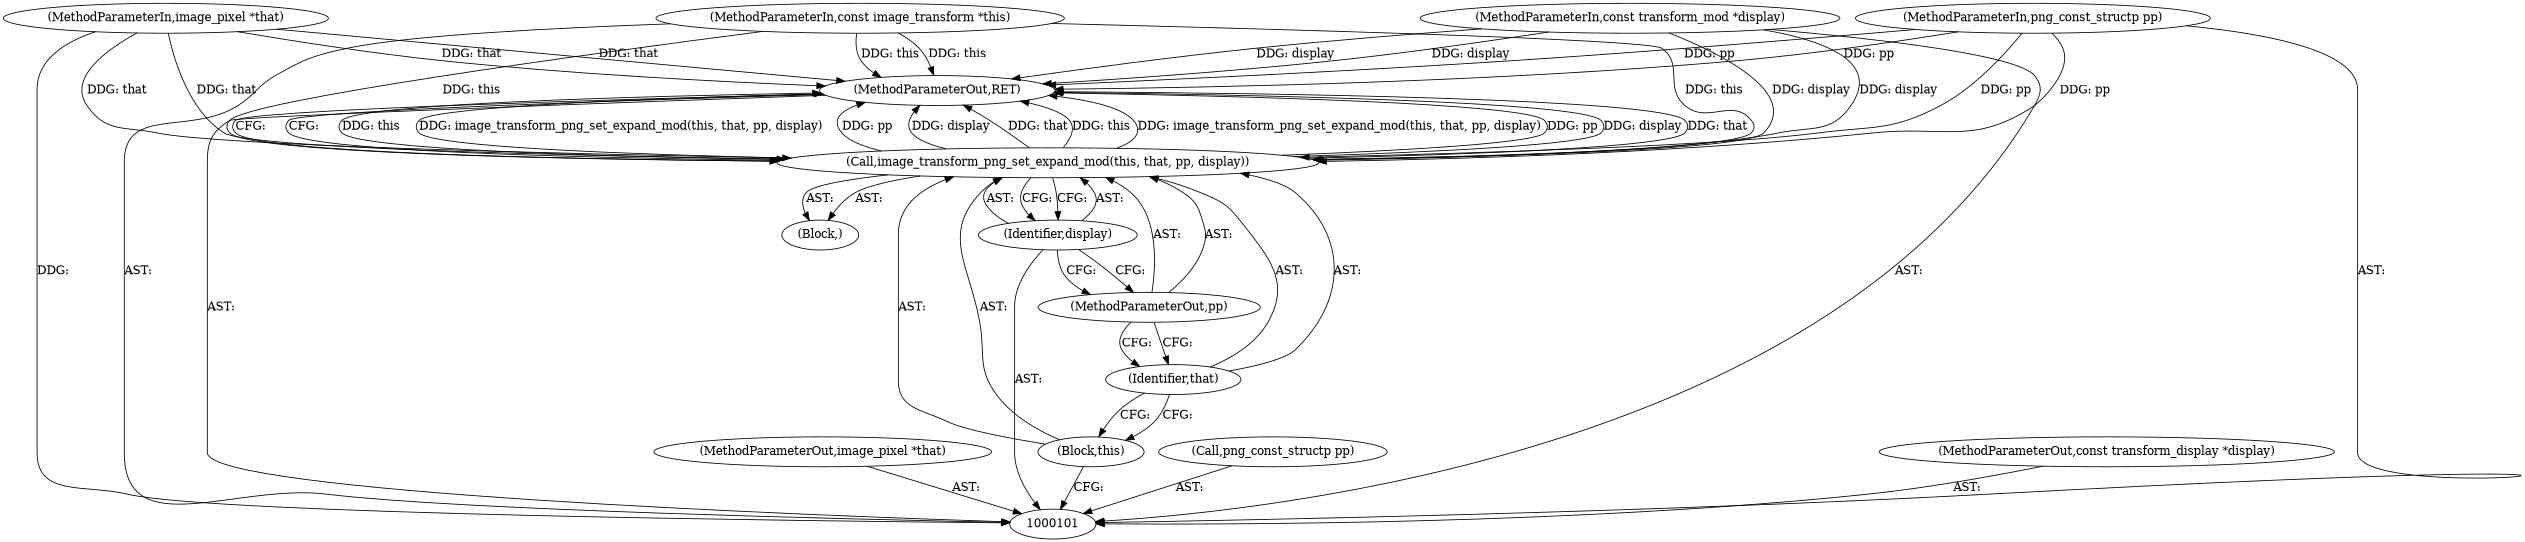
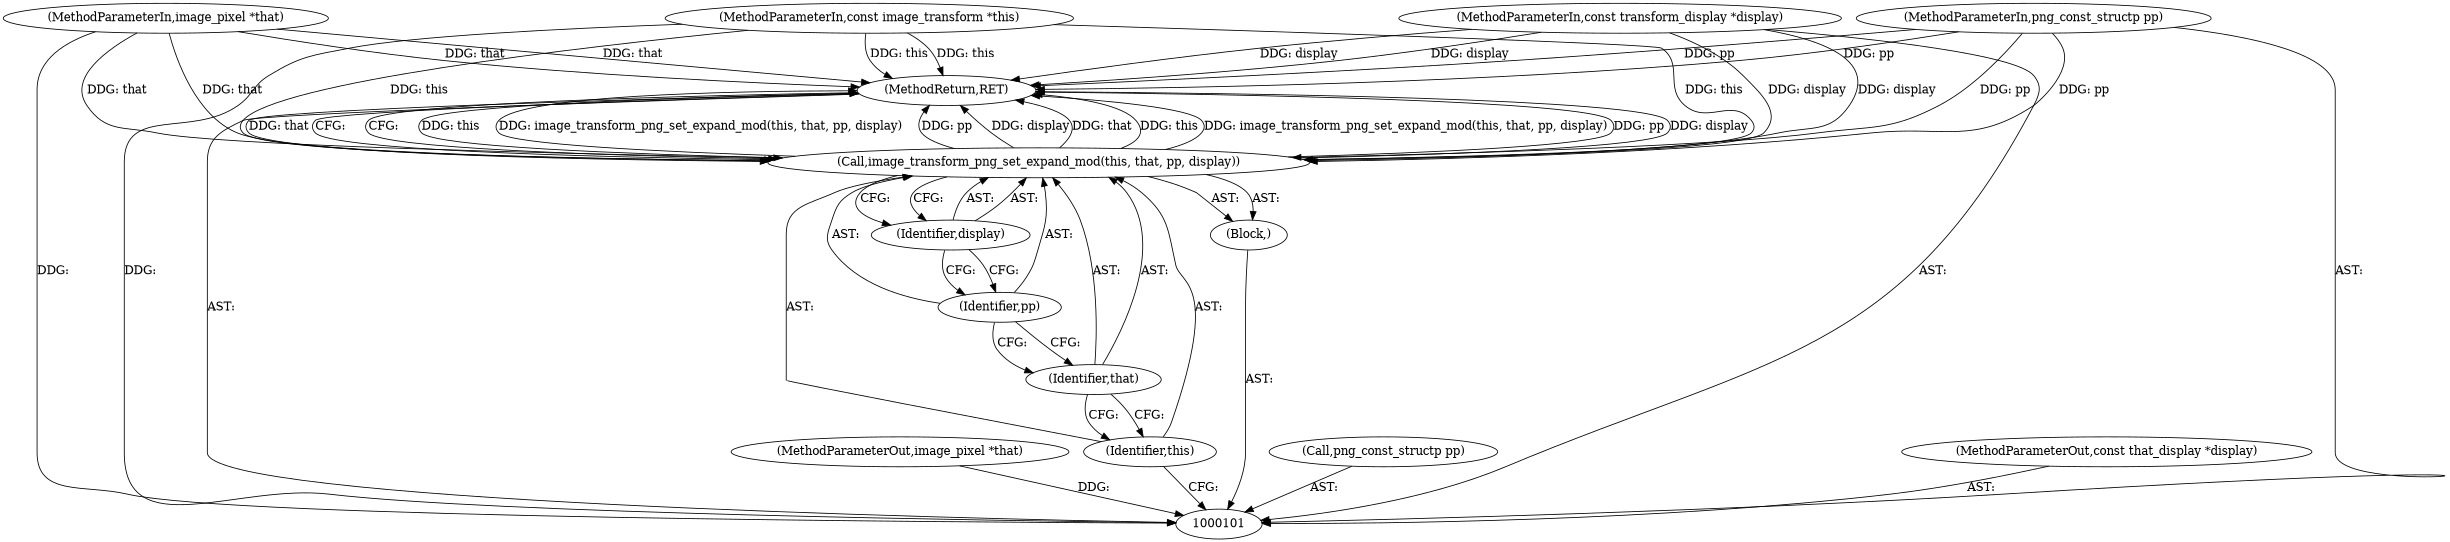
node "(MethodParameterIn,const transform_mod *display)": label "(MethodParameterIn,const transform_mod *display)" -> "(MethodParameterIn,const transform_display *display)"
node "(MethodParameterOut,RET)": label "(MethodParameterOut,RET)" -> "(MethodReturn,RET)"
edge "(MethodParameterIn,const image_transform *this)" -> "1000101": label "AST: " -> "DDG: "
node "(MethodParameterOut,pp)": label "(MethodParameterOut,pp)" -> "(Identifier,pp)"
edge "(Identifier,display)" -> "1000101": now "(Block,)" -> "1000101"
node "(Block,this)": label "(Block,this)" -> "(Identifier,this)"
node "(MethodParameterOut,const transform_display *display)": label "(MethodParameterOut,const transform_display *display)" -> "(MethodParameterOut,const that_display *display)"
edge "(MethodParameterOut,image_pixel *that)" -> "1000101": label "AST: " -> "DDG: "
